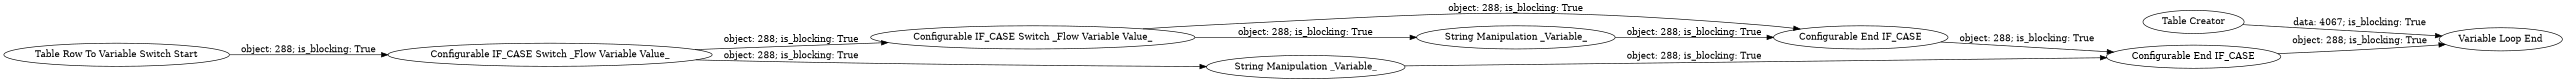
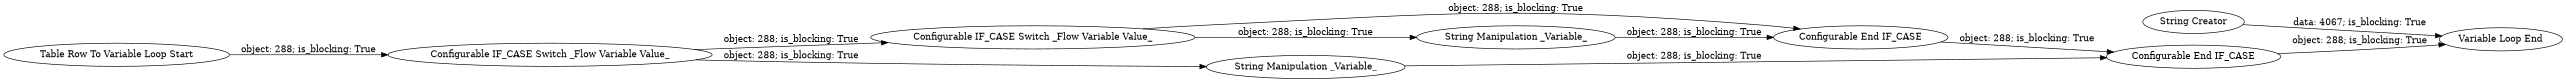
node "Table Creator": label "Table Creator" -> "String Creator"
node "Table Row To Variable Switch Start": label "Table Row To Variable Switch Start" -> "Table Row To Variable Loop Start"
